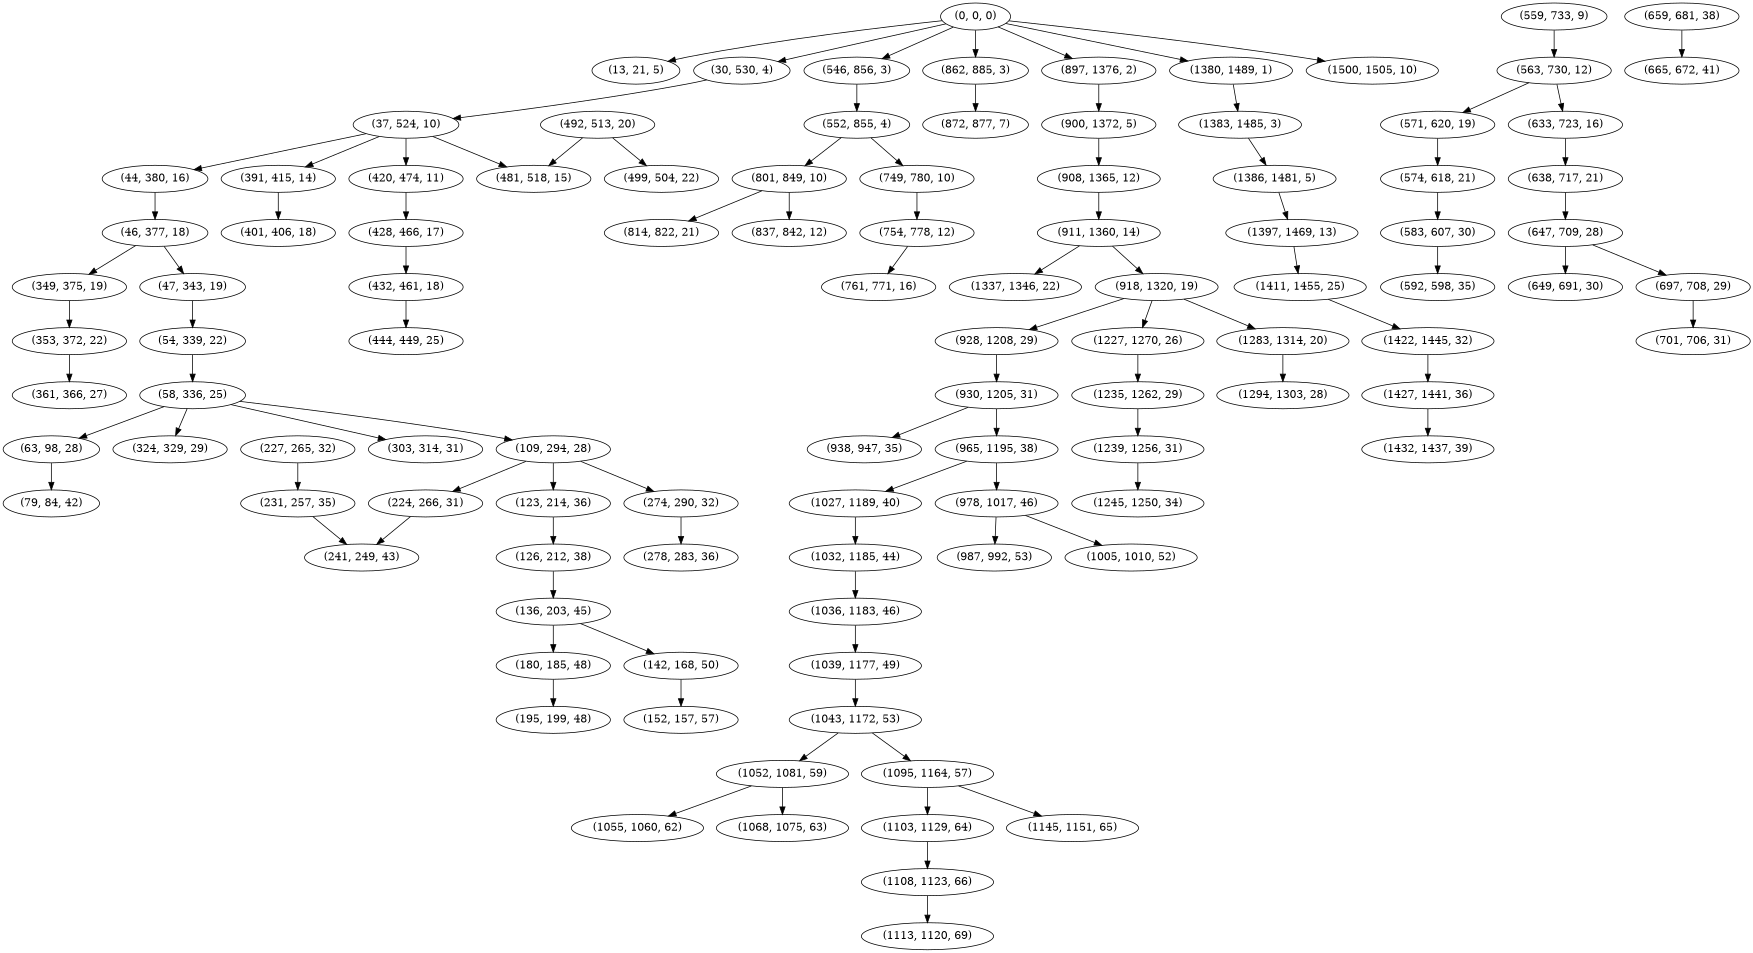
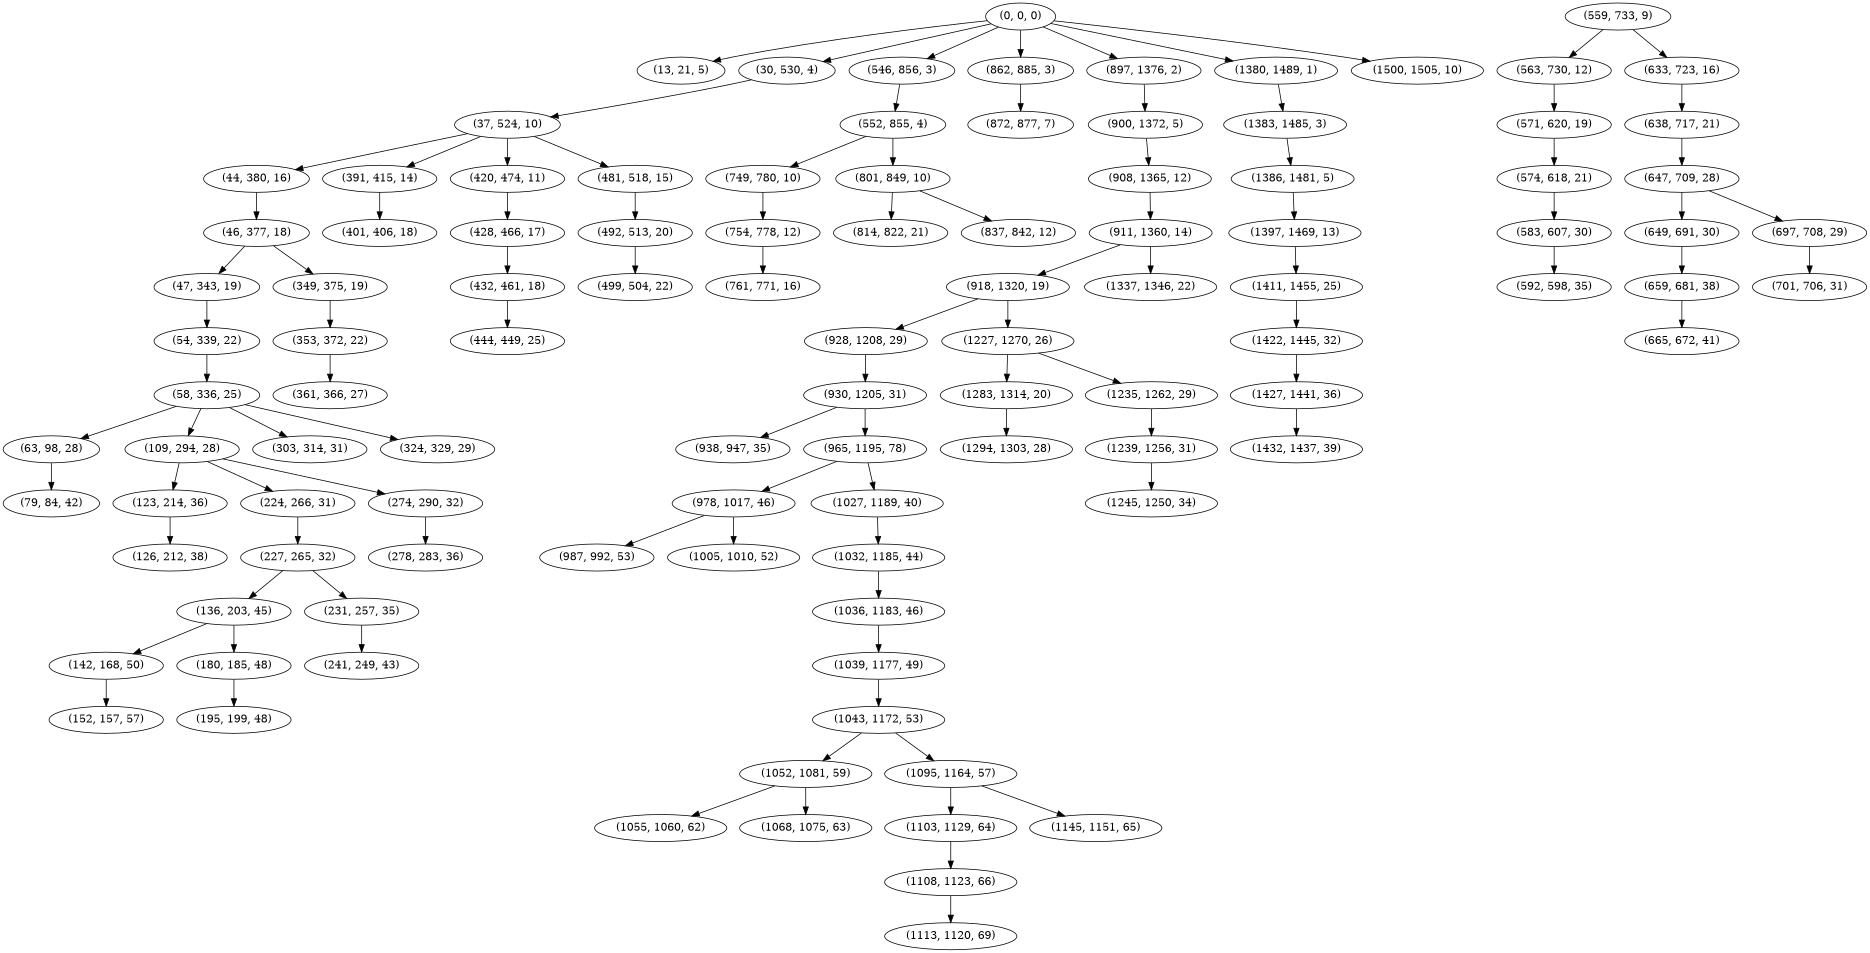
edge "(563, 730, 12)" -> "(633, 723, 16)": now "(559, 733, 9)" -> "(633, 723, 16)"
edge "(492, 513, 20)" -> "(481, 518, 15)": reversed
edge "(649, 691, 30)" -> "(659, 681, 38)": added
edge "(918, 1320, 19)" -> "(1283, 1314, 20)": now "(1227, 1270, 26)" -> "(1283, 1314, 20)"
node "(965, 1195, 38)": label "(965, 1195, 38)" -> "(965, 1195, 78)"
edge "(224, 266, 31)" -> "(241, 249, 43)": now "(224, 266, 31)" -> "(227, 265, 32)"
edge "(126, 212, 38)" -> "(136, 203, 45)": now "(227, 265, 32)" -> "(136, 203, 45)"
